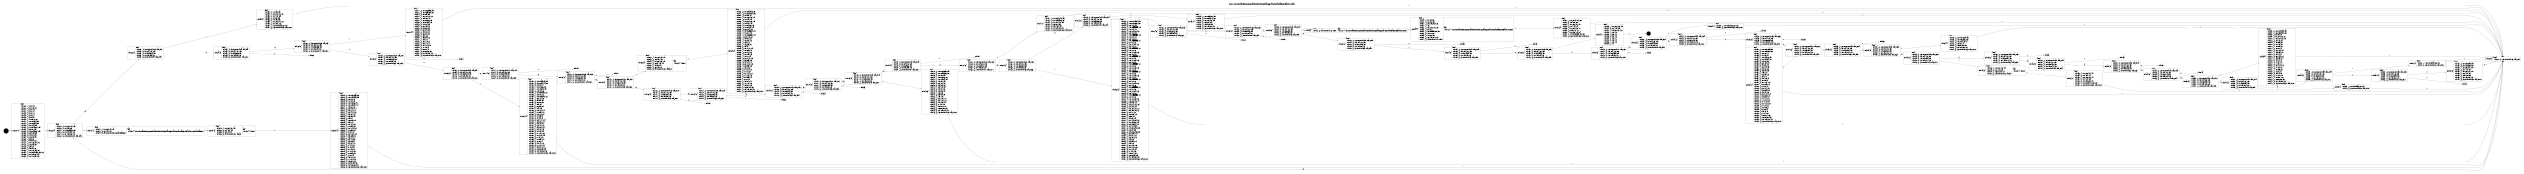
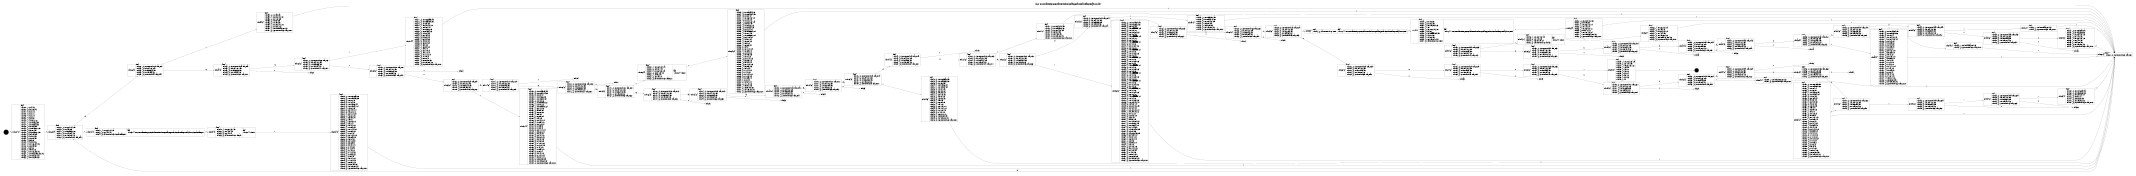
edge "0x4019b4 [28]" -> "0x4019d0 [28]": now "0x4019b4 [28]" -> "0x4025e8"
